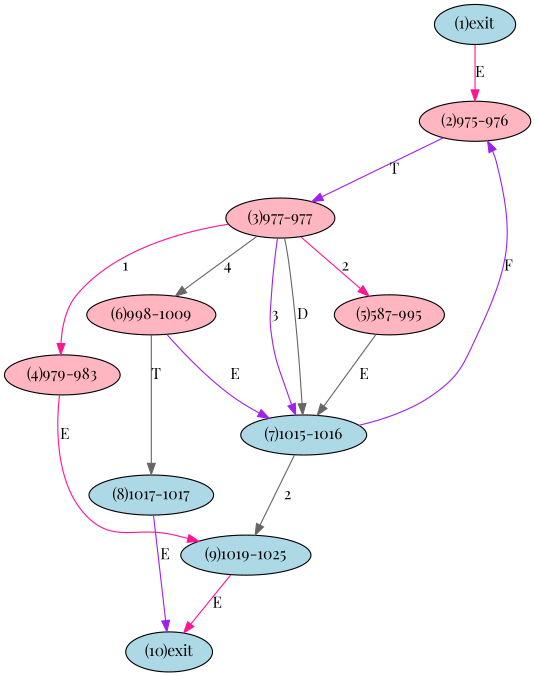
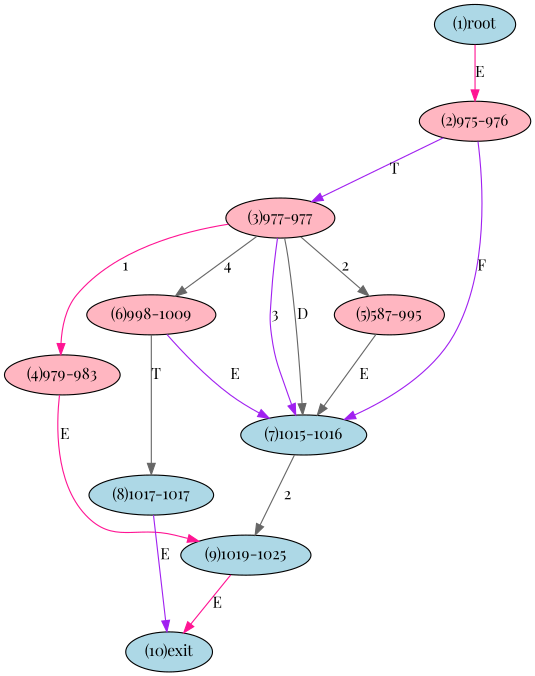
node "(1)exit": label "(1)exit" -> "(1)root"
edge "(3)977-977" -> "(5)587-995": color deeppink -> gray40
edge "(7)1015-1016" -> "(2)975-976": reversed
